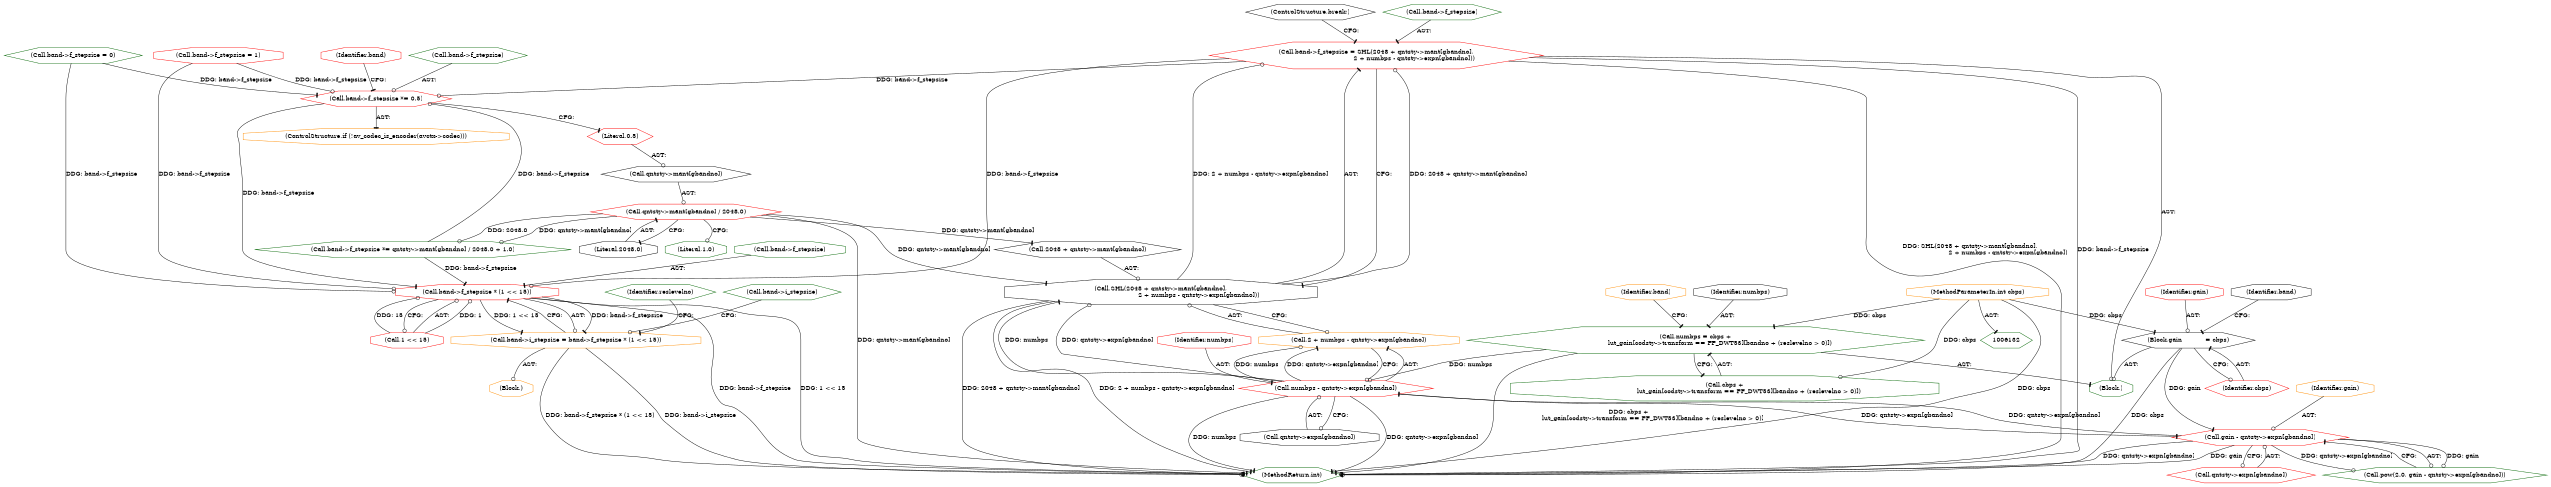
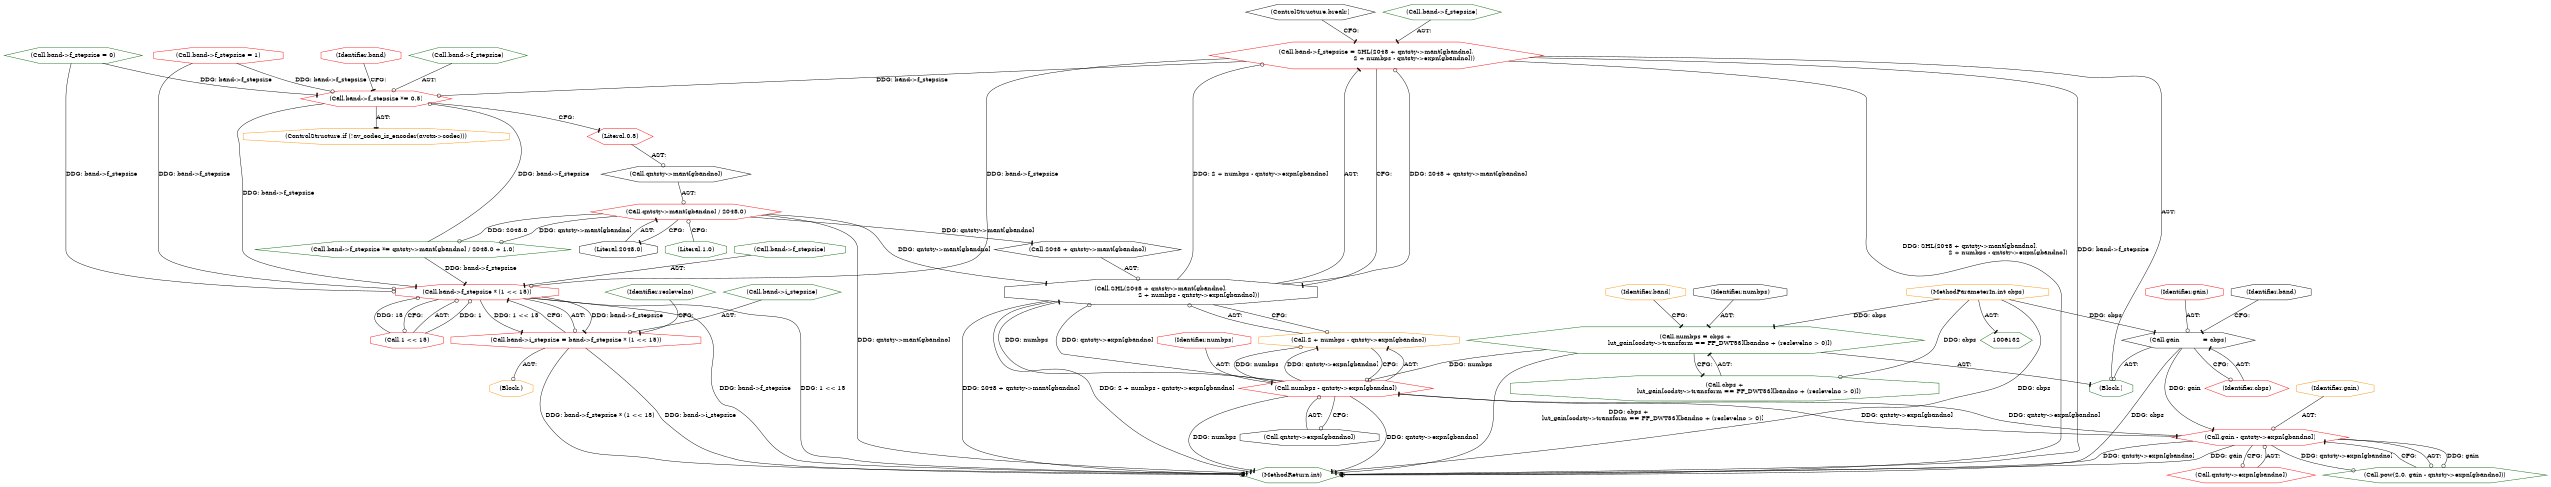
edge "(Call,qntsty->mant[gbandno] / 2048.0)" -> "(Literal,1.0)": reversed
edge "(Call,band->i_stepsize)" -> "(Call,band->i_stepsize = band->f_stepsize * (1 << 15))": label "CFG: " -> "AST: "
node "(Call,band->i_stepsize = band->f_stepsize * (1 << 15))": color darkorange -> red
node "(Block,gain            = cbps)": label "(Block,gain            = cbps)" -> "(Call,gain            = cbps)"
